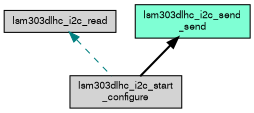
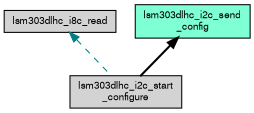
node "lsm303dlhc_i2c_read": label "lsm303dlhc_i2c_read" -> "lsm303dlhc_i8c_read"
node "lsm303dlhc_i2c_send _send": label "lsm303dlhc_i2c_send _send" -> "lsm303dlhc_i2c_send _config"
